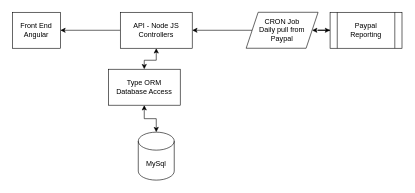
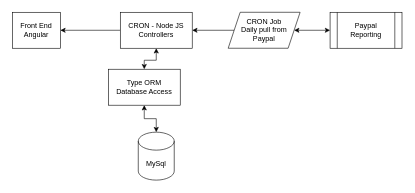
node "API - Node JS Controllers": label "API - Node JS Controllers" -> "CRON - Node JS Controllers"
node "CRON Job Daily pull from Paypal": moved (282, 30) -> (264, 30)
